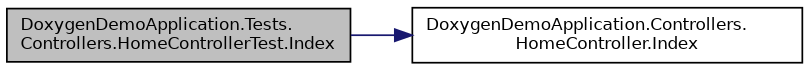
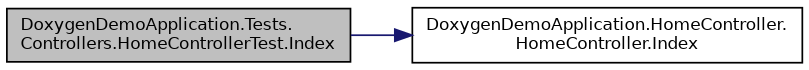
node "DoxygenDemoApplication.Controllers. HomeController.Index": label "DoxygenDemoApplication.Controllers. HomeController.Index" -> "DoxygenDemoApplication.HomeController. HomeController.Index"
